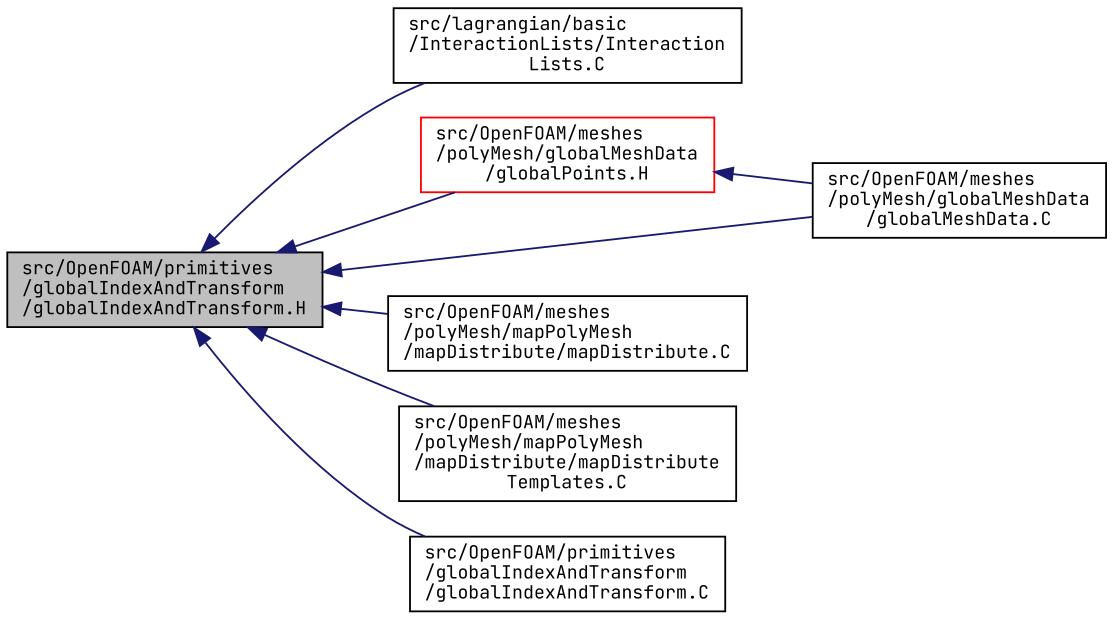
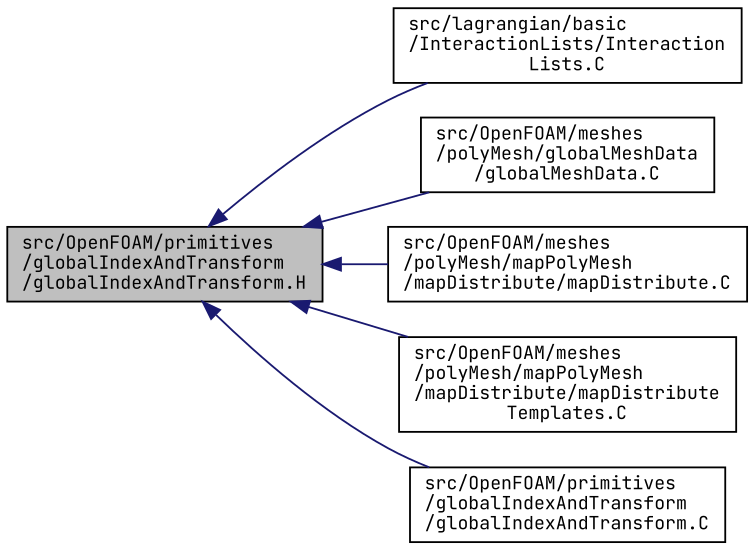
node "src/OpenFOAM/meshes /polyMesh/globalMeshData /globalPoints.H": removed
